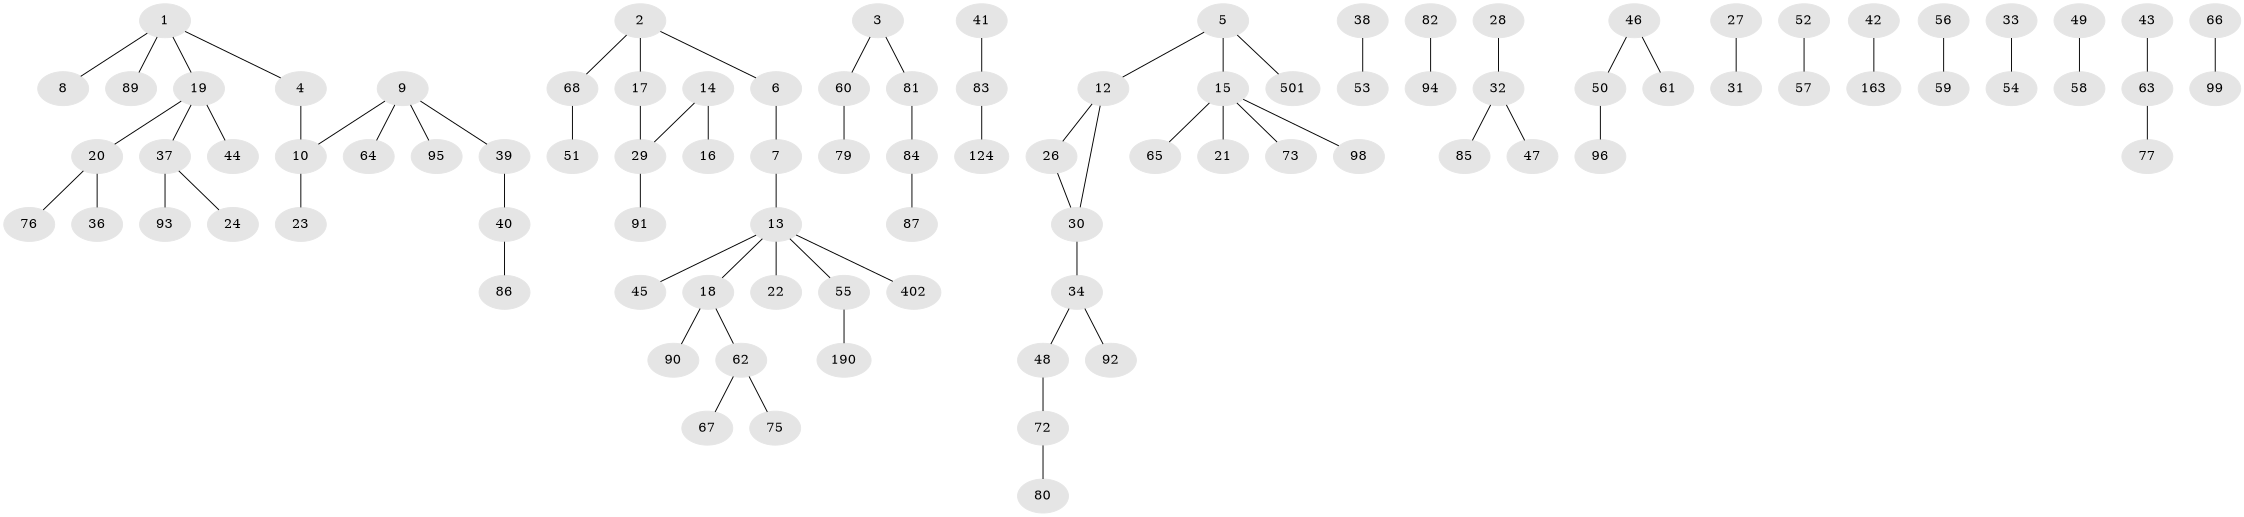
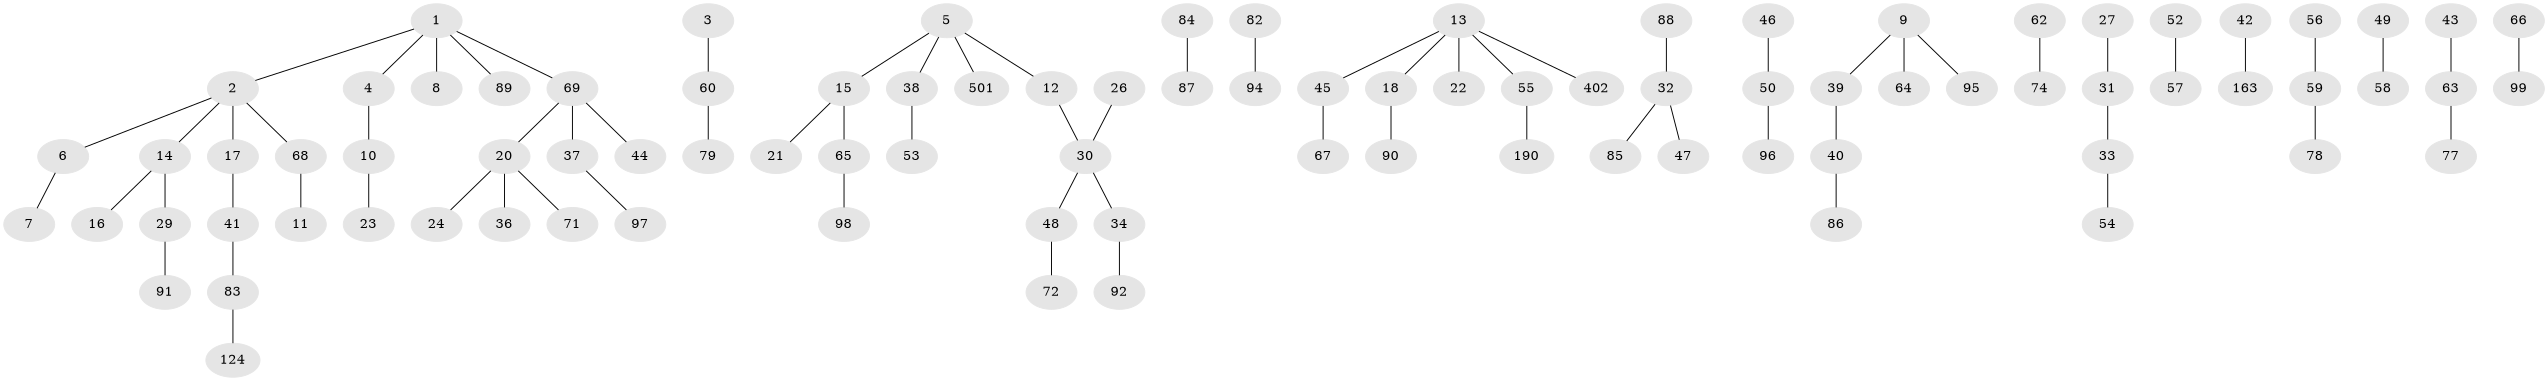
node "28": label "28" -> "88"
edge "1" -- "2": added
edge "5" -- "38": added
node "19": label "19" -> "69"
node "81": removed
node "61": removed
edge "2" -- "14": added
edge "9" -- "10": removed
edge "17" -- "29": now "17" -- "41"
edge "12" -- "26": removed
edge "15" -- "98": now "65" -- "98"
edge "31" -- "33": added
node "51": label "51" -> "11"
node "73": removed
node "78": added
edge "37" -- "24": now "20" -- "24"
edge "7" -- "13": removed
node "76": label "76" -> "71"
node "93": label "93" -> "97"
edge "18" -- "62": removed
edge "34" -- "48": now "30" -- "48"
edge "62" -- "67": now "45" -- "67"
node "75": label "75" -> "74"
node "80": removed
